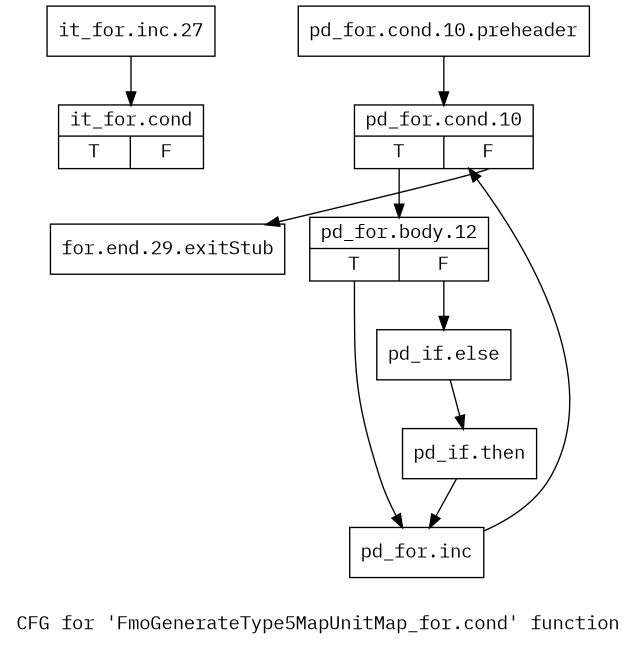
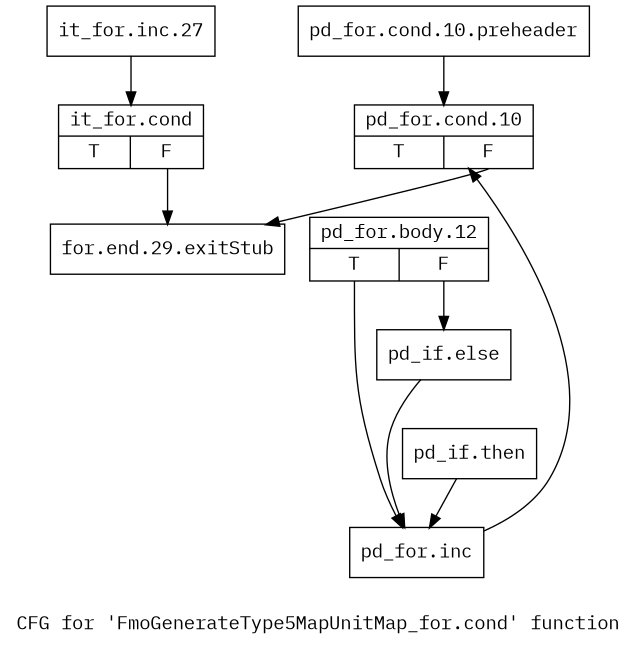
edge "pd_for.cond.10" -> "pd_for.body.12": removed
edge "it_for.cond" -> "for.end.29.exitStub": added
edge "pd_if.else" -> "pd_if.then": now "pd_if.else" -> "pd_for.inc"
